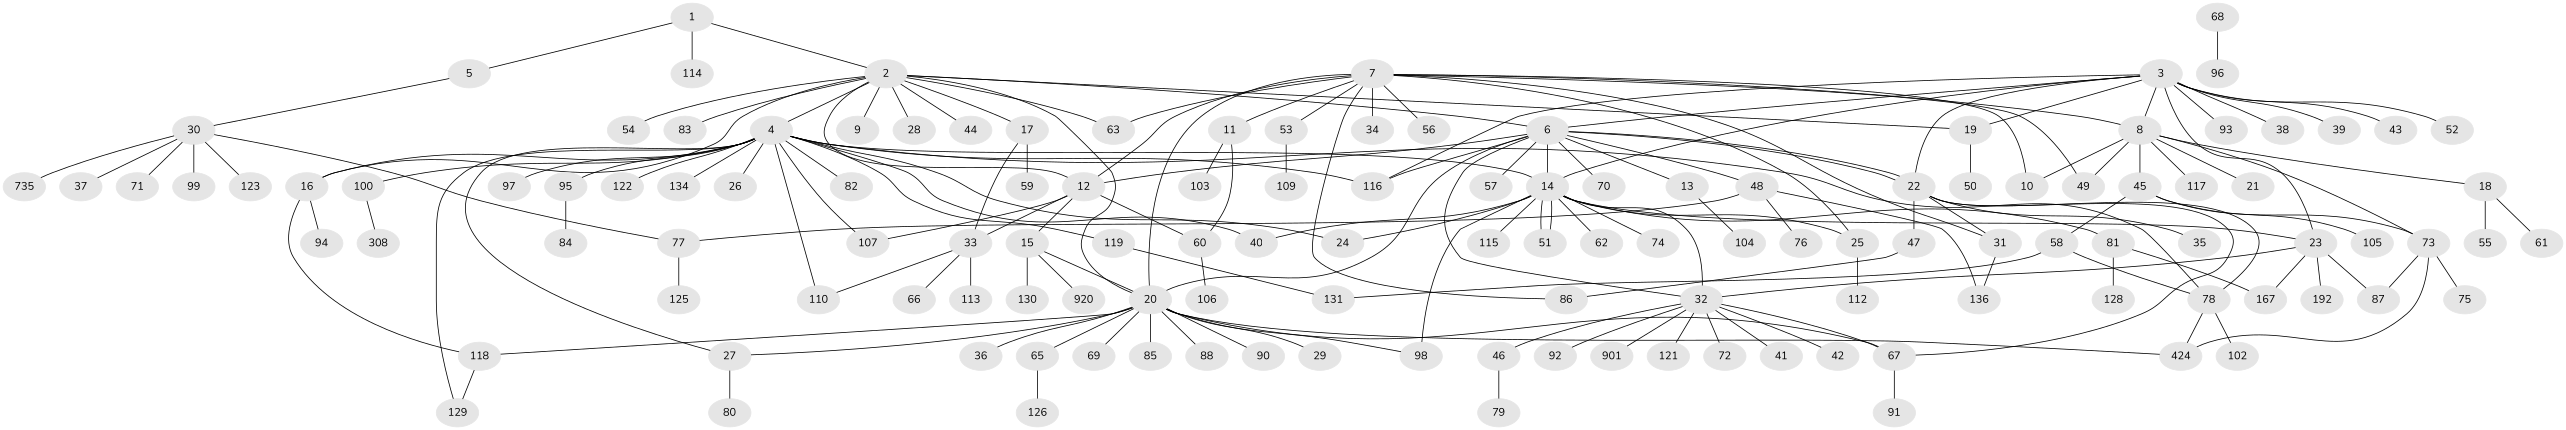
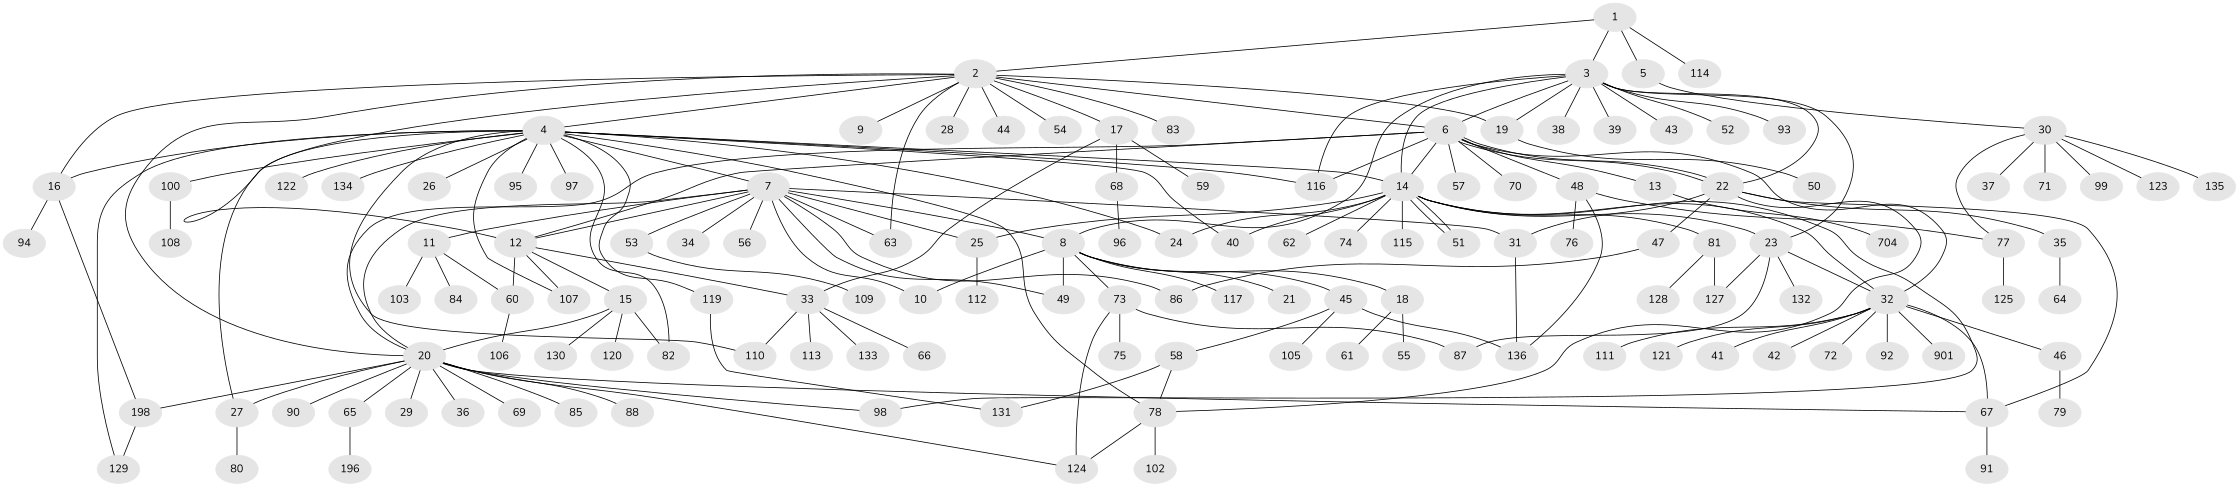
edge "1" -- "3": added
edge "4" -- "7": added
edge "17" -- "68": added
node "735": label "735" -> "135"
edge "95" -- "84": now "11" -- "84"
edge "45" -- "73": now "45" -- "136"
node "308": label "308" -> "108"
node "104": label "104" -> "704"
node "920": label "920" -> "120"
node "64": added
node "167": label "167" -> "127"
node "192": label "192" -> "132"
edge "15" -- "82": added
node "118": label "118" -> "198"
node "133": added
node "111": added
node "424": label "424" -> "124"
node "126": label "126" -> "196"
